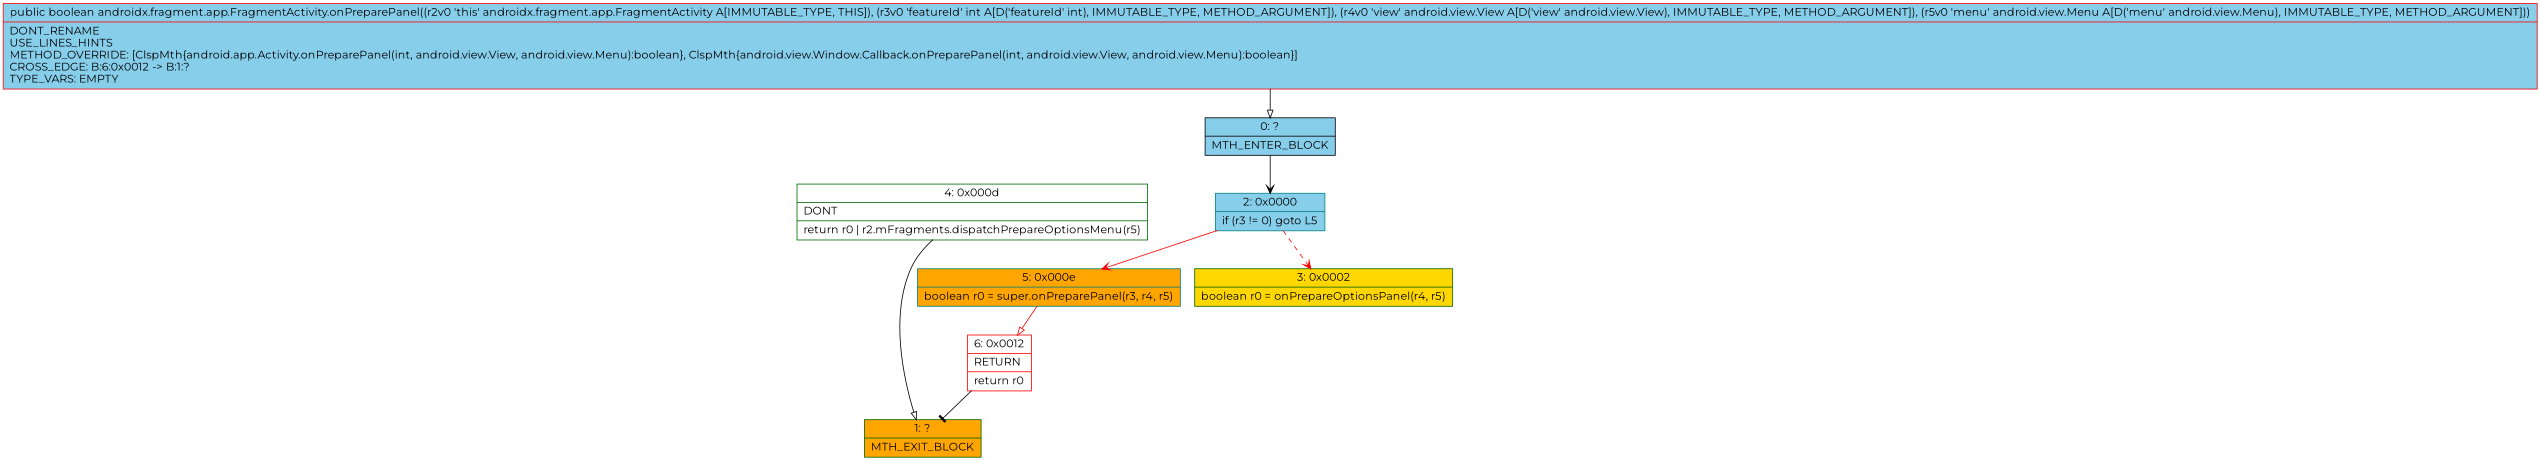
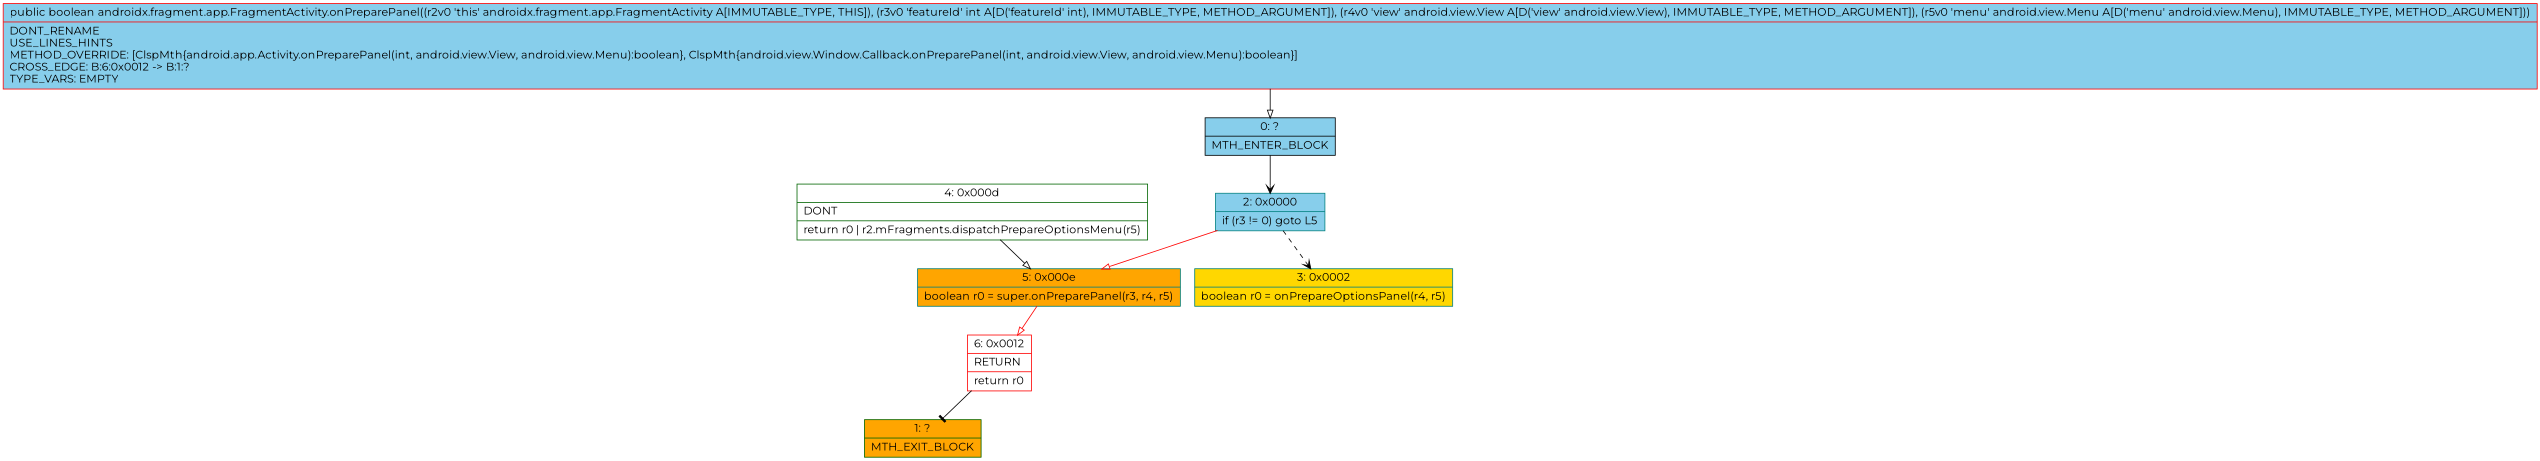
edge "2: 0x0000" -> "3: 0x0002": color red -> black
edge "2: 0x0000" -> "5: 0x000e": arrowhead vee -> onormal
node "3: 0x0002": color darkgreen -> teal
edge "4: 0x000d" -> "1: ?": now "4: 0x000d" -> "5: 0x000e"
